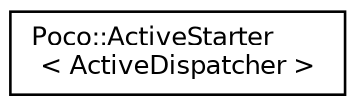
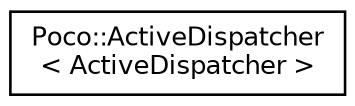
node "Poco::ActiveStarter < ActiveDispatcher >": label "Poco::ActiveStarter < ActiveDispatcher >" -> "Poco::ActiveDispatcher < ActiveDispatcher >"
